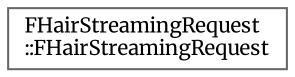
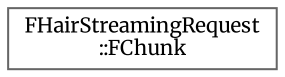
node "FHairStreamingRequest ::FHairStreamingRequest": label "FHairStreamingRequest ::FHairStreamingRequest" -> "FHairStreamingRequest ::FChunk"
